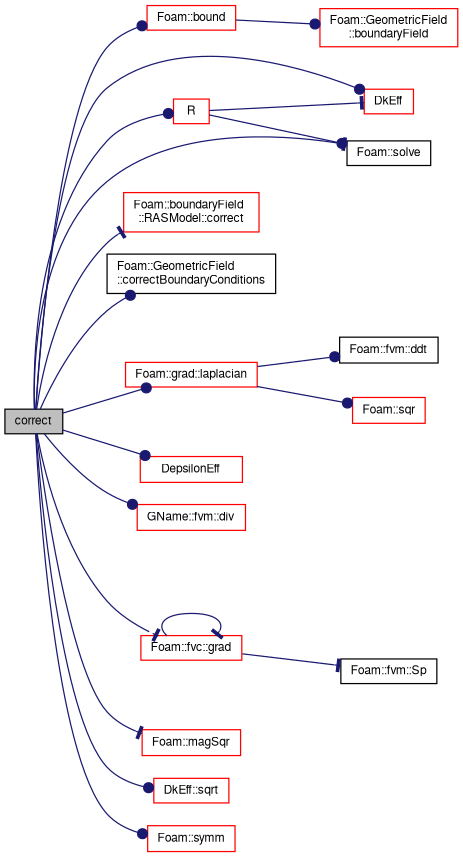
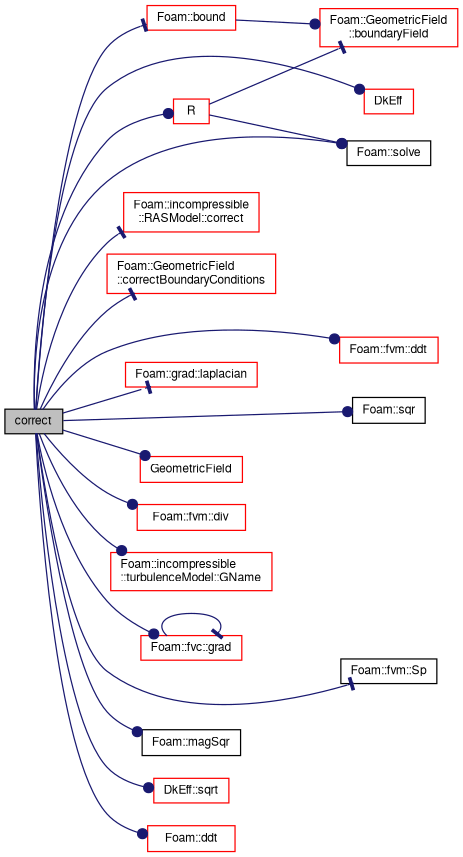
edge "R" -> "DkEff": now "R" -> "Foam::GeometricField ::boundaryField"
edge "correct" -> "Foam::bound": arrowhead dot -> tee
edge "correct" -> "Foam::solve": arrowhead tee -> dot
node "Foam::boundaryField ::RASModel::correct": label "Foam::boundaryField ::RASModel::correct" -> "Foam::incompressible ::RASModel::correct"
node "Foam::GeometricField ::correctBoundaryConditions": color black -> red
edge "correct" -> "Foam::GeometricField ::correctBoundaryConditions": arrowhead dot -> tee
node "Foam::fvm::ddt": color black -> red
edge "Foam::grad::laplacian" -> "Foam::fvm::ddt": now "correct" -> "Foam::fvm::ddt"
edge "Foam::grad::laplacian" -> "Foam::sqr": now "correct" -> "Foam::sqr"
edge "correct" -> "Foam::grad::laplacian": arrowhead dot -> tee
node "Foam::sqr": color red -> black
node "DepsilonEff": label "DepsilonEff" -> "GeometricField"
node "GName::fvm::div": label "GName::fvm::div" -> "Foam::fvm::div"
edge "correct" -> "Foam::fvc::grad": arrowhead tee -> dot
node "Foam::incompressible ::turbulenceModel::GName": added
edge "correct" -> "Foam::magSqr": arrowhead tee -> dot
edge "Foam::fvc::grad" -> "Foam::fvm::Sp": now "correct" -> "Foam::fvm::Sp"
node "Foam::magSqr": color red -> black
node "Foam::symm": label "Foam::symm" -> "Foam::ddt"
